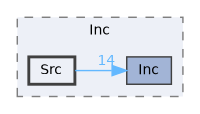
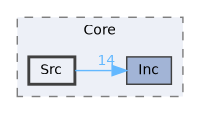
cluster "Inc": label "Inc" -> "Core"
